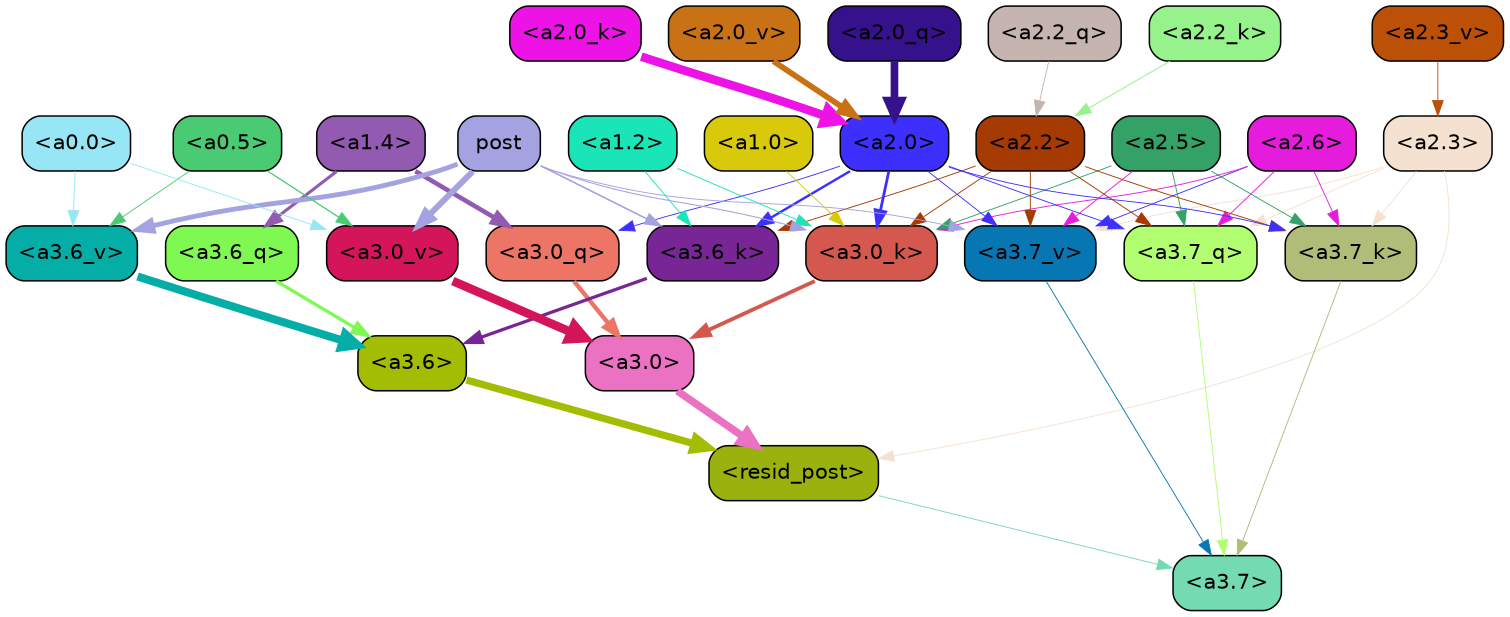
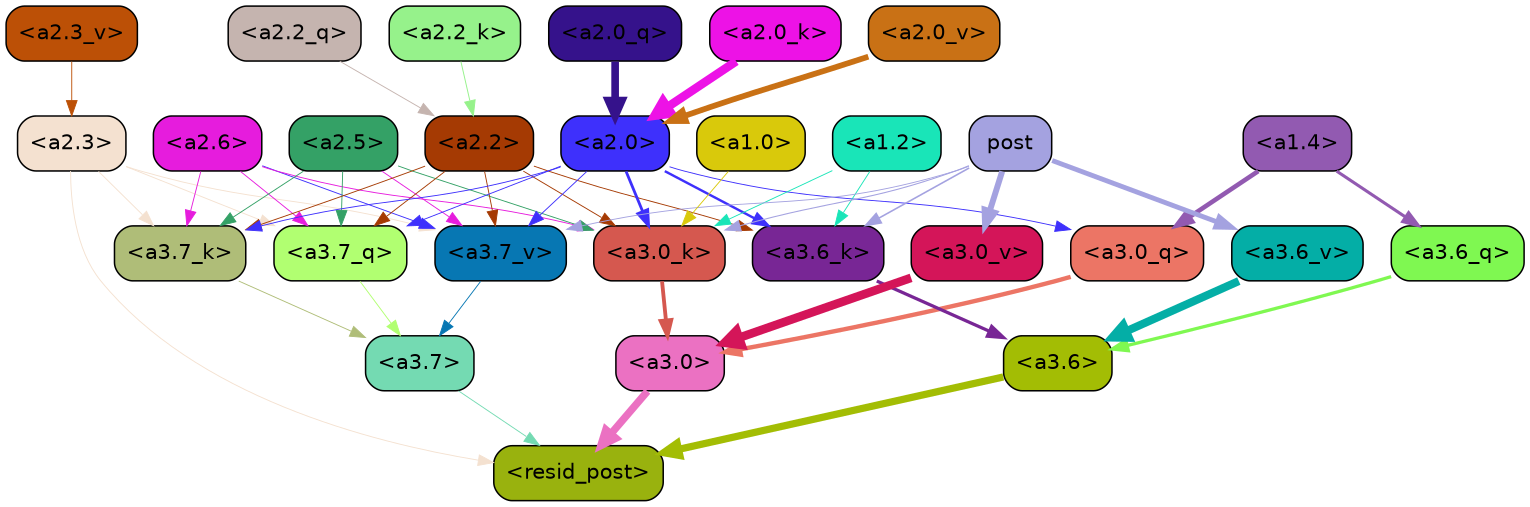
node "<a0.0>": removed
node "<a0.5>": removed
edge "<resid_post>" -> "<a3.7>": reversed
